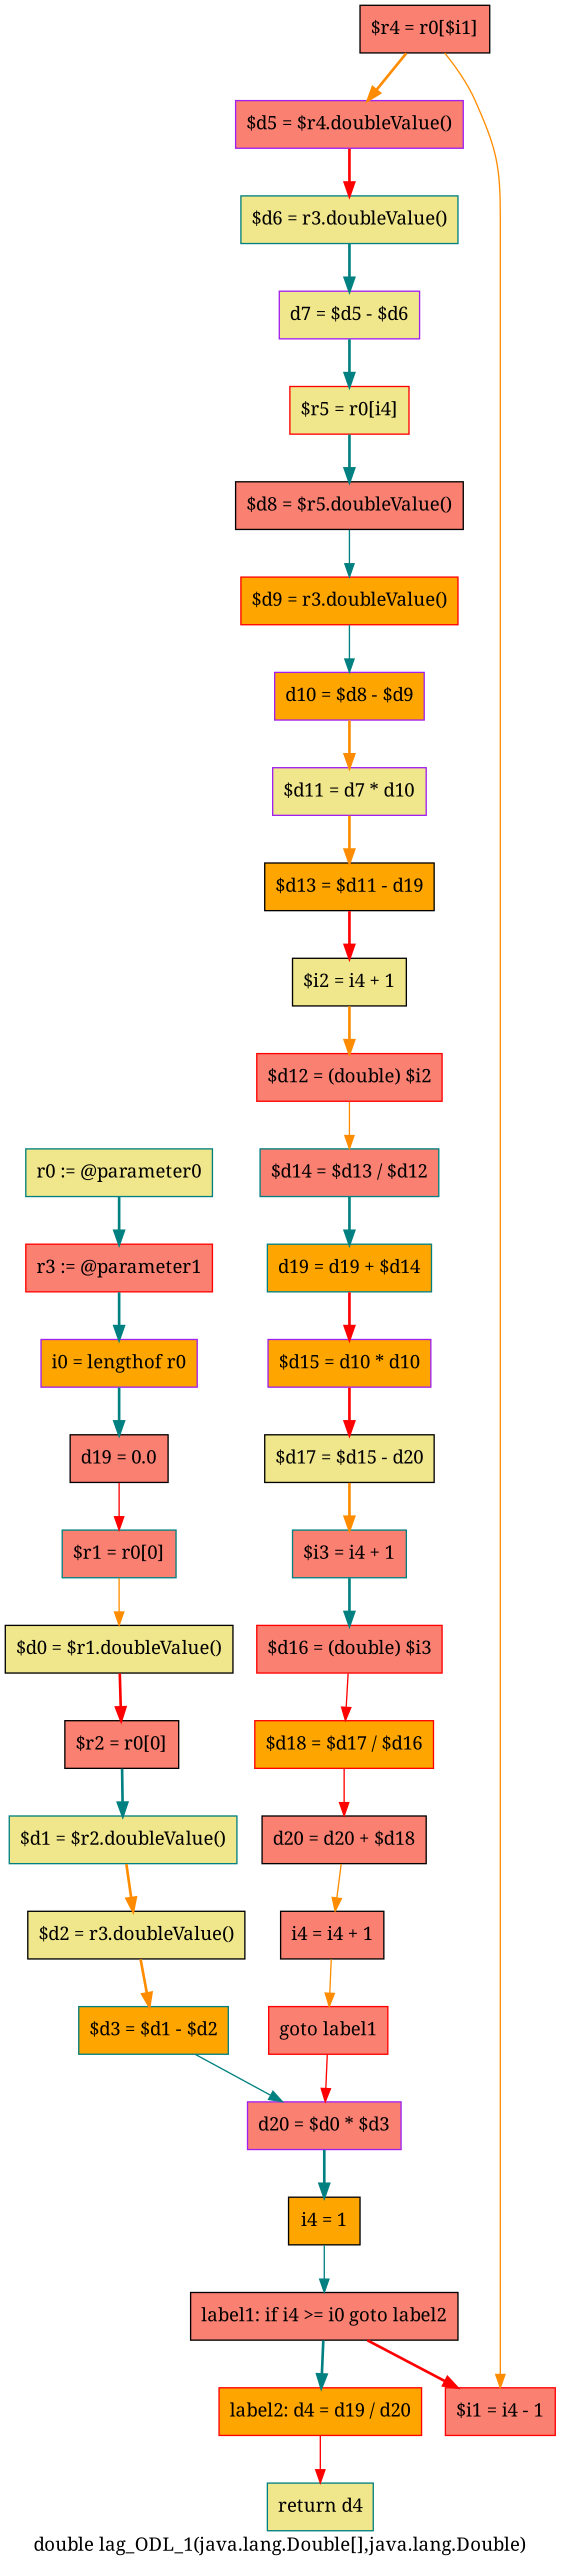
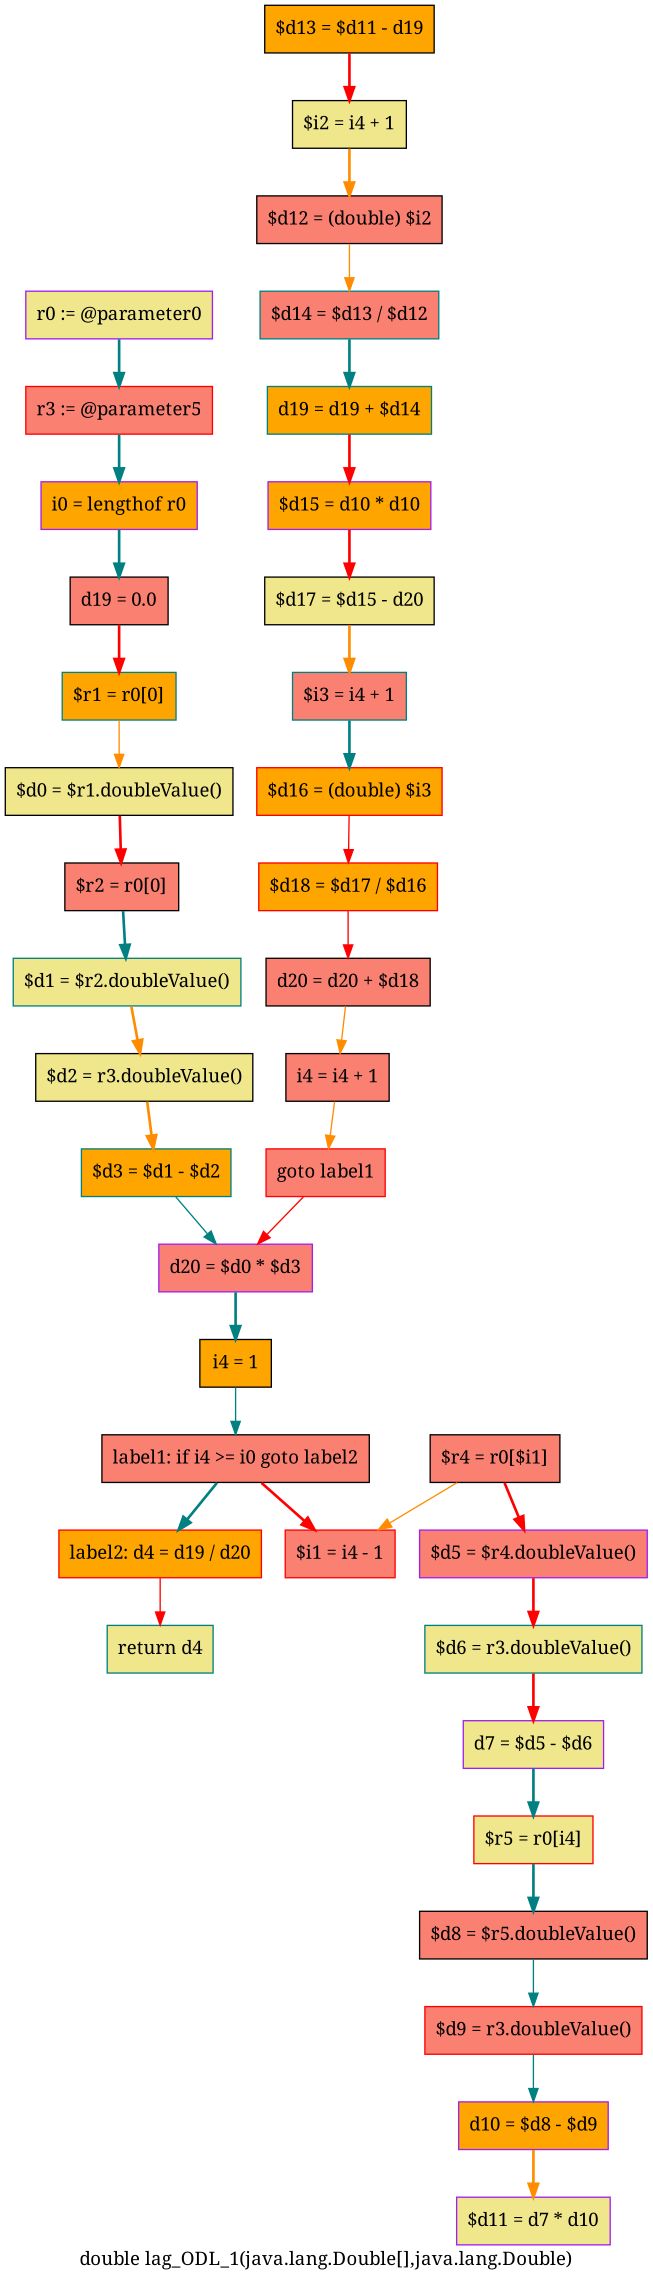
edge "$r4 = r0[$i1]" -> "$d5 = $r4.doubleValue()": color darkorange -> red
edge "$d6 = r3.doubleValue()" -> "d7 = $d5 - $d6": color teal -> red
node "$d9 = r3.doubleValue()": fillcolor orange -> salmon
edge "$d11 = d7 * d10" -> "$d13 = $d11 - d19": removed
node "$d12 = (double) $i2": color red -> black
node "r0 := @parameter0": color teal -> purple
node "r3 := @parameter1": label "r3 := @parameter1" -> "r3 := @parameter5"
edge "d19 = 0.0" -> "$r1 = r0[0]": style solid -> bold
node "$r1 = r0[0]": fillcolor salmon -> orange
node "$d16 = (double) $i3": fillcolor salmon -> orange
